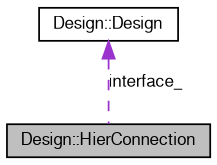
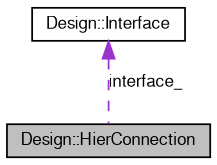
node "Design::Design": label "Design::Design" -> "Design::Interface"
